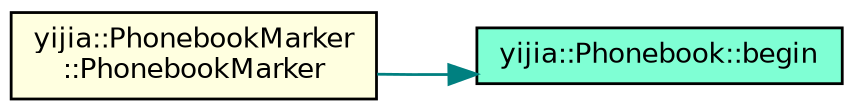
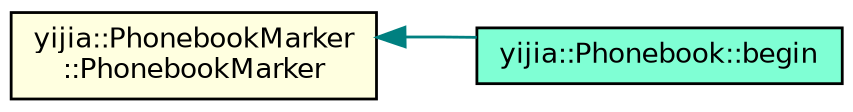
edge "yijia::PhonebookMarker ::PhonebookMarker" -> "yijia::Phonebook::begin": reversed
